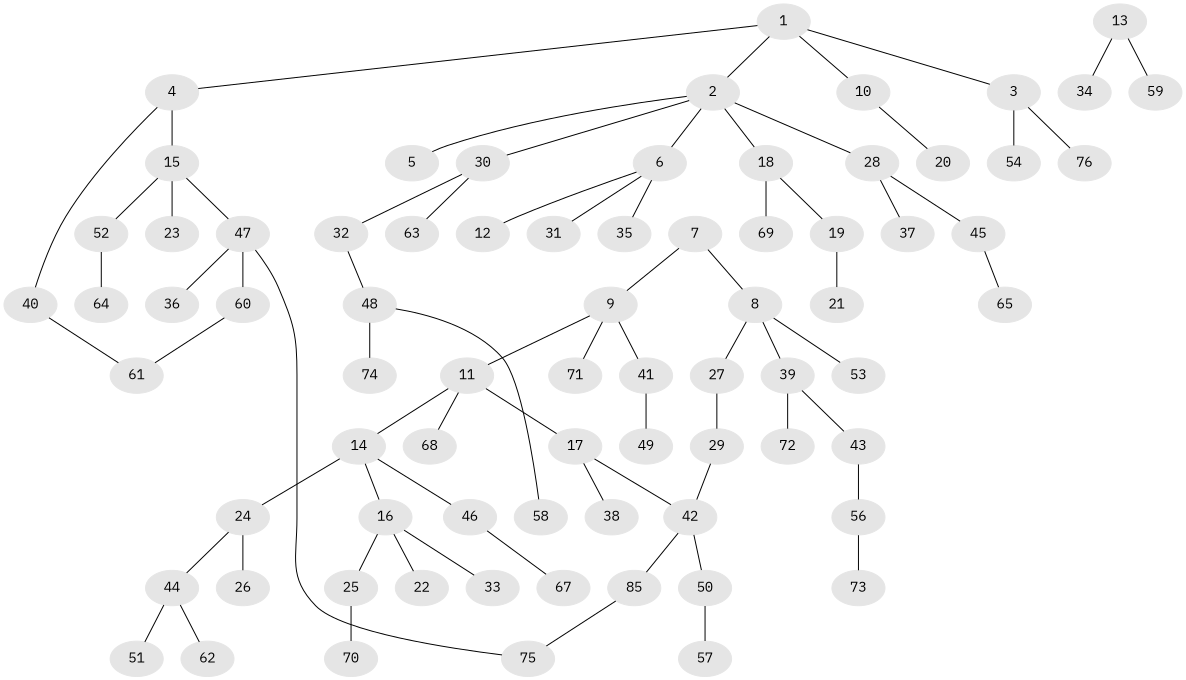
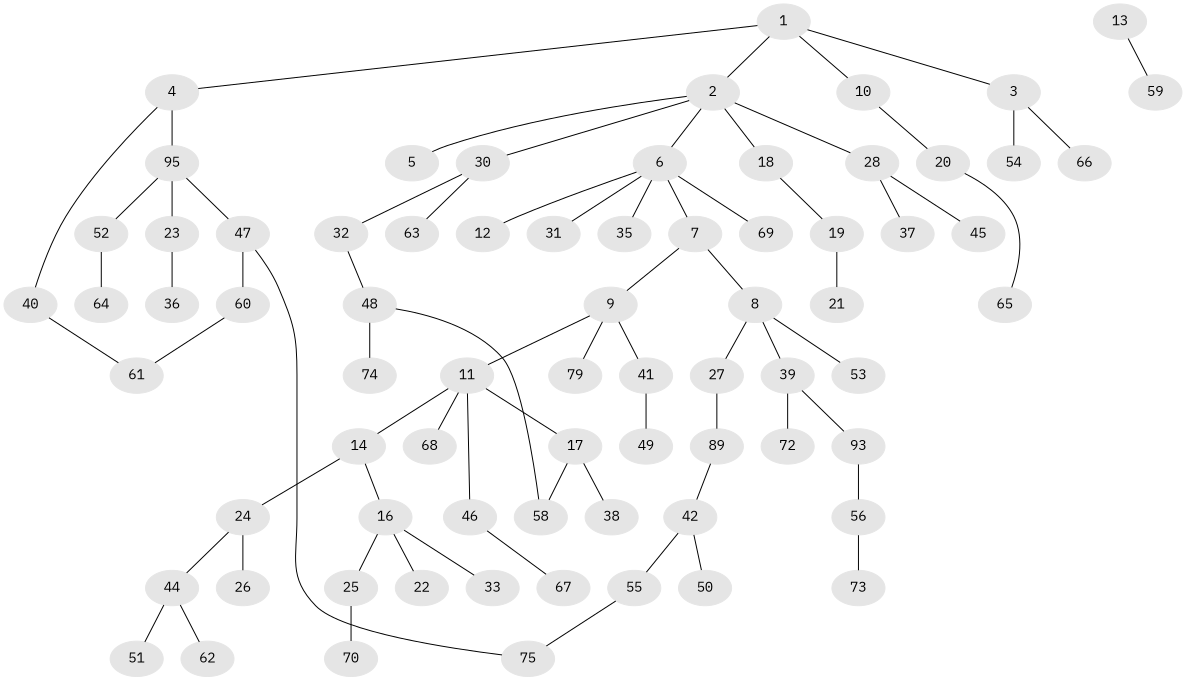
node "34": removed
node "15": label "15" -> "95"
node "76": label "76" -> "66"
edge "6" -- "7": added
edge "18" -- "69": now "6" -- "69"
edge "47" -- "36": now "23" -- "36"
edge "45" -- "65": now "20" -- "65"
node "71": label "71" -> "79"
node "29": label "29" -> "89"
node "43": label "43" -> "93"
edge "14" -- "46": now "11" -- "46"
edge "17" -- "42": now "17" -- "58"
node "85": label "85" -> "55"
node "57": removed
